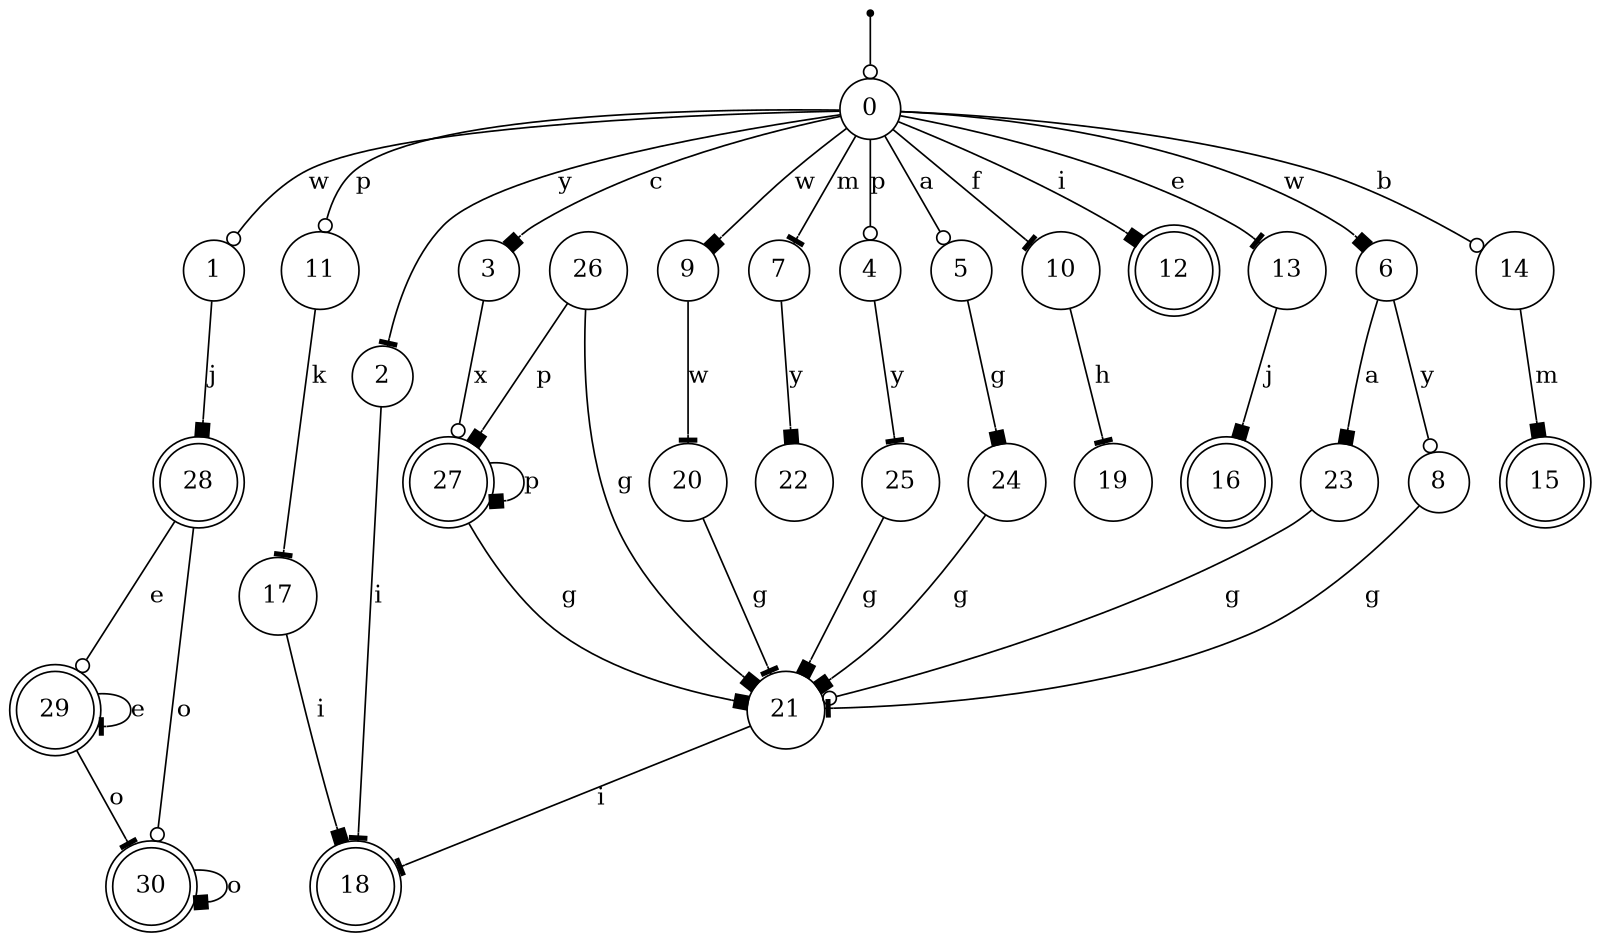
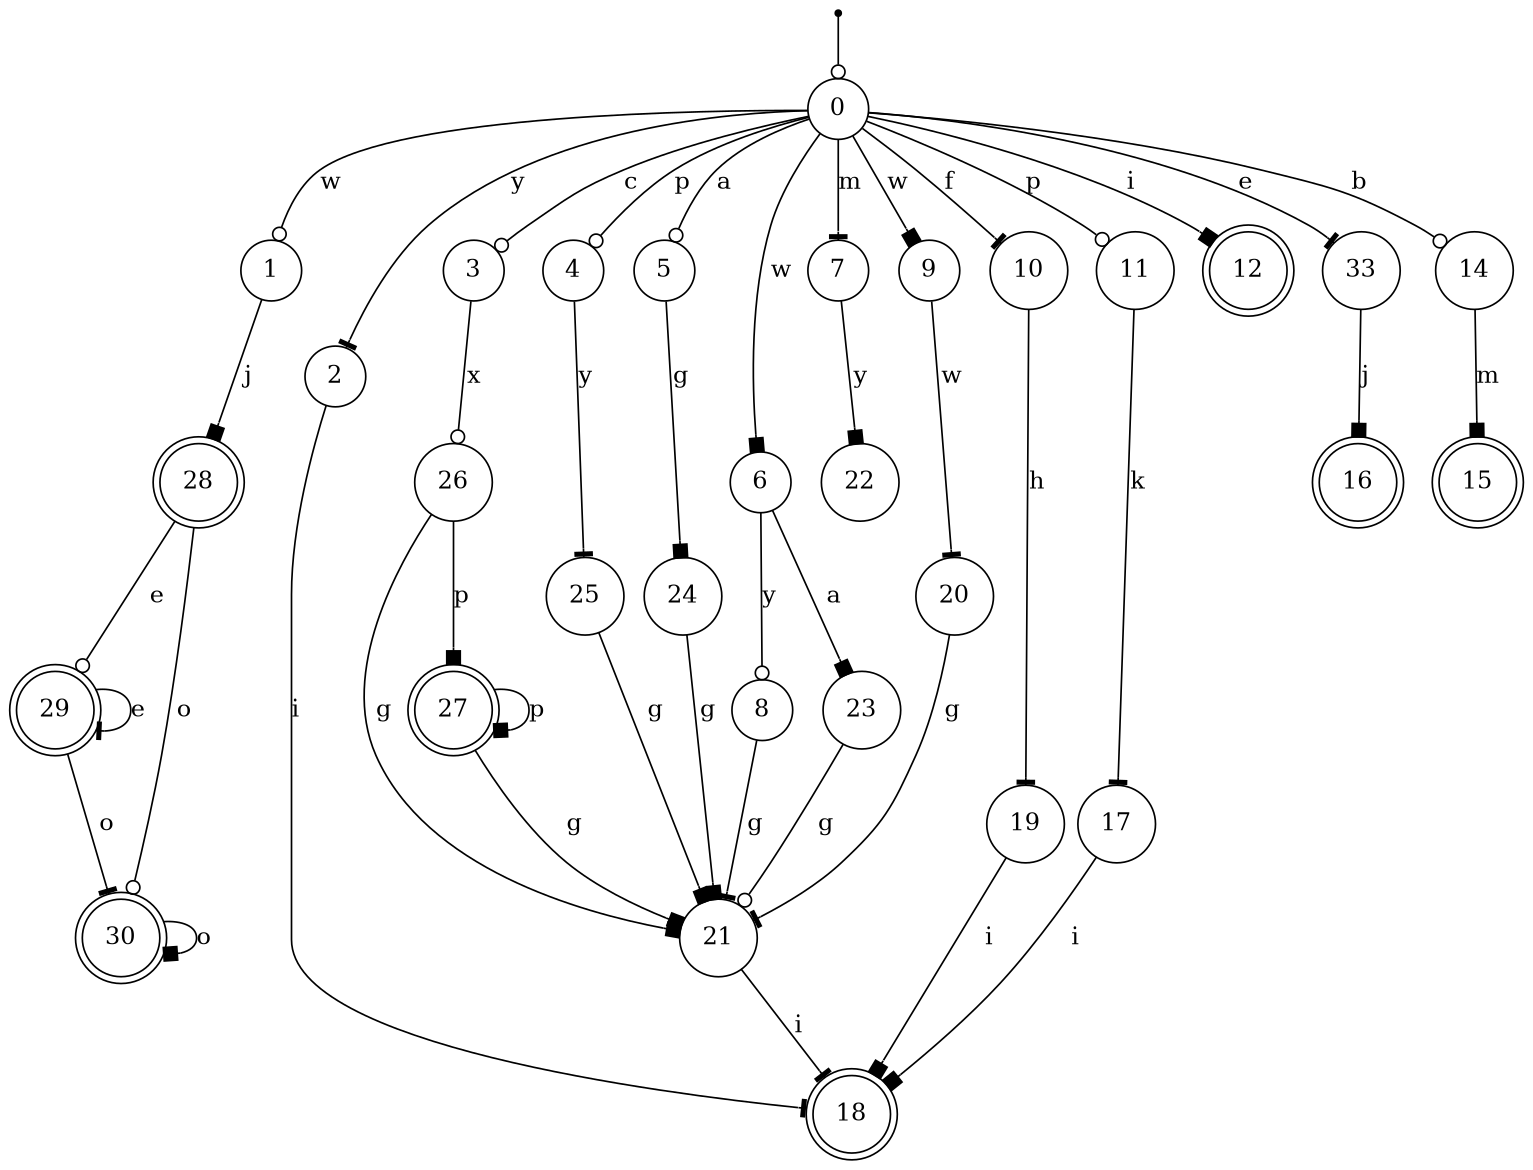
edge "0" -> "3": arrowhead box -> odot
node "13": label "13" -> "33"
edge "3" -> "27": now "3" -> "26"
edge "19" -> "18": added, label "i"
